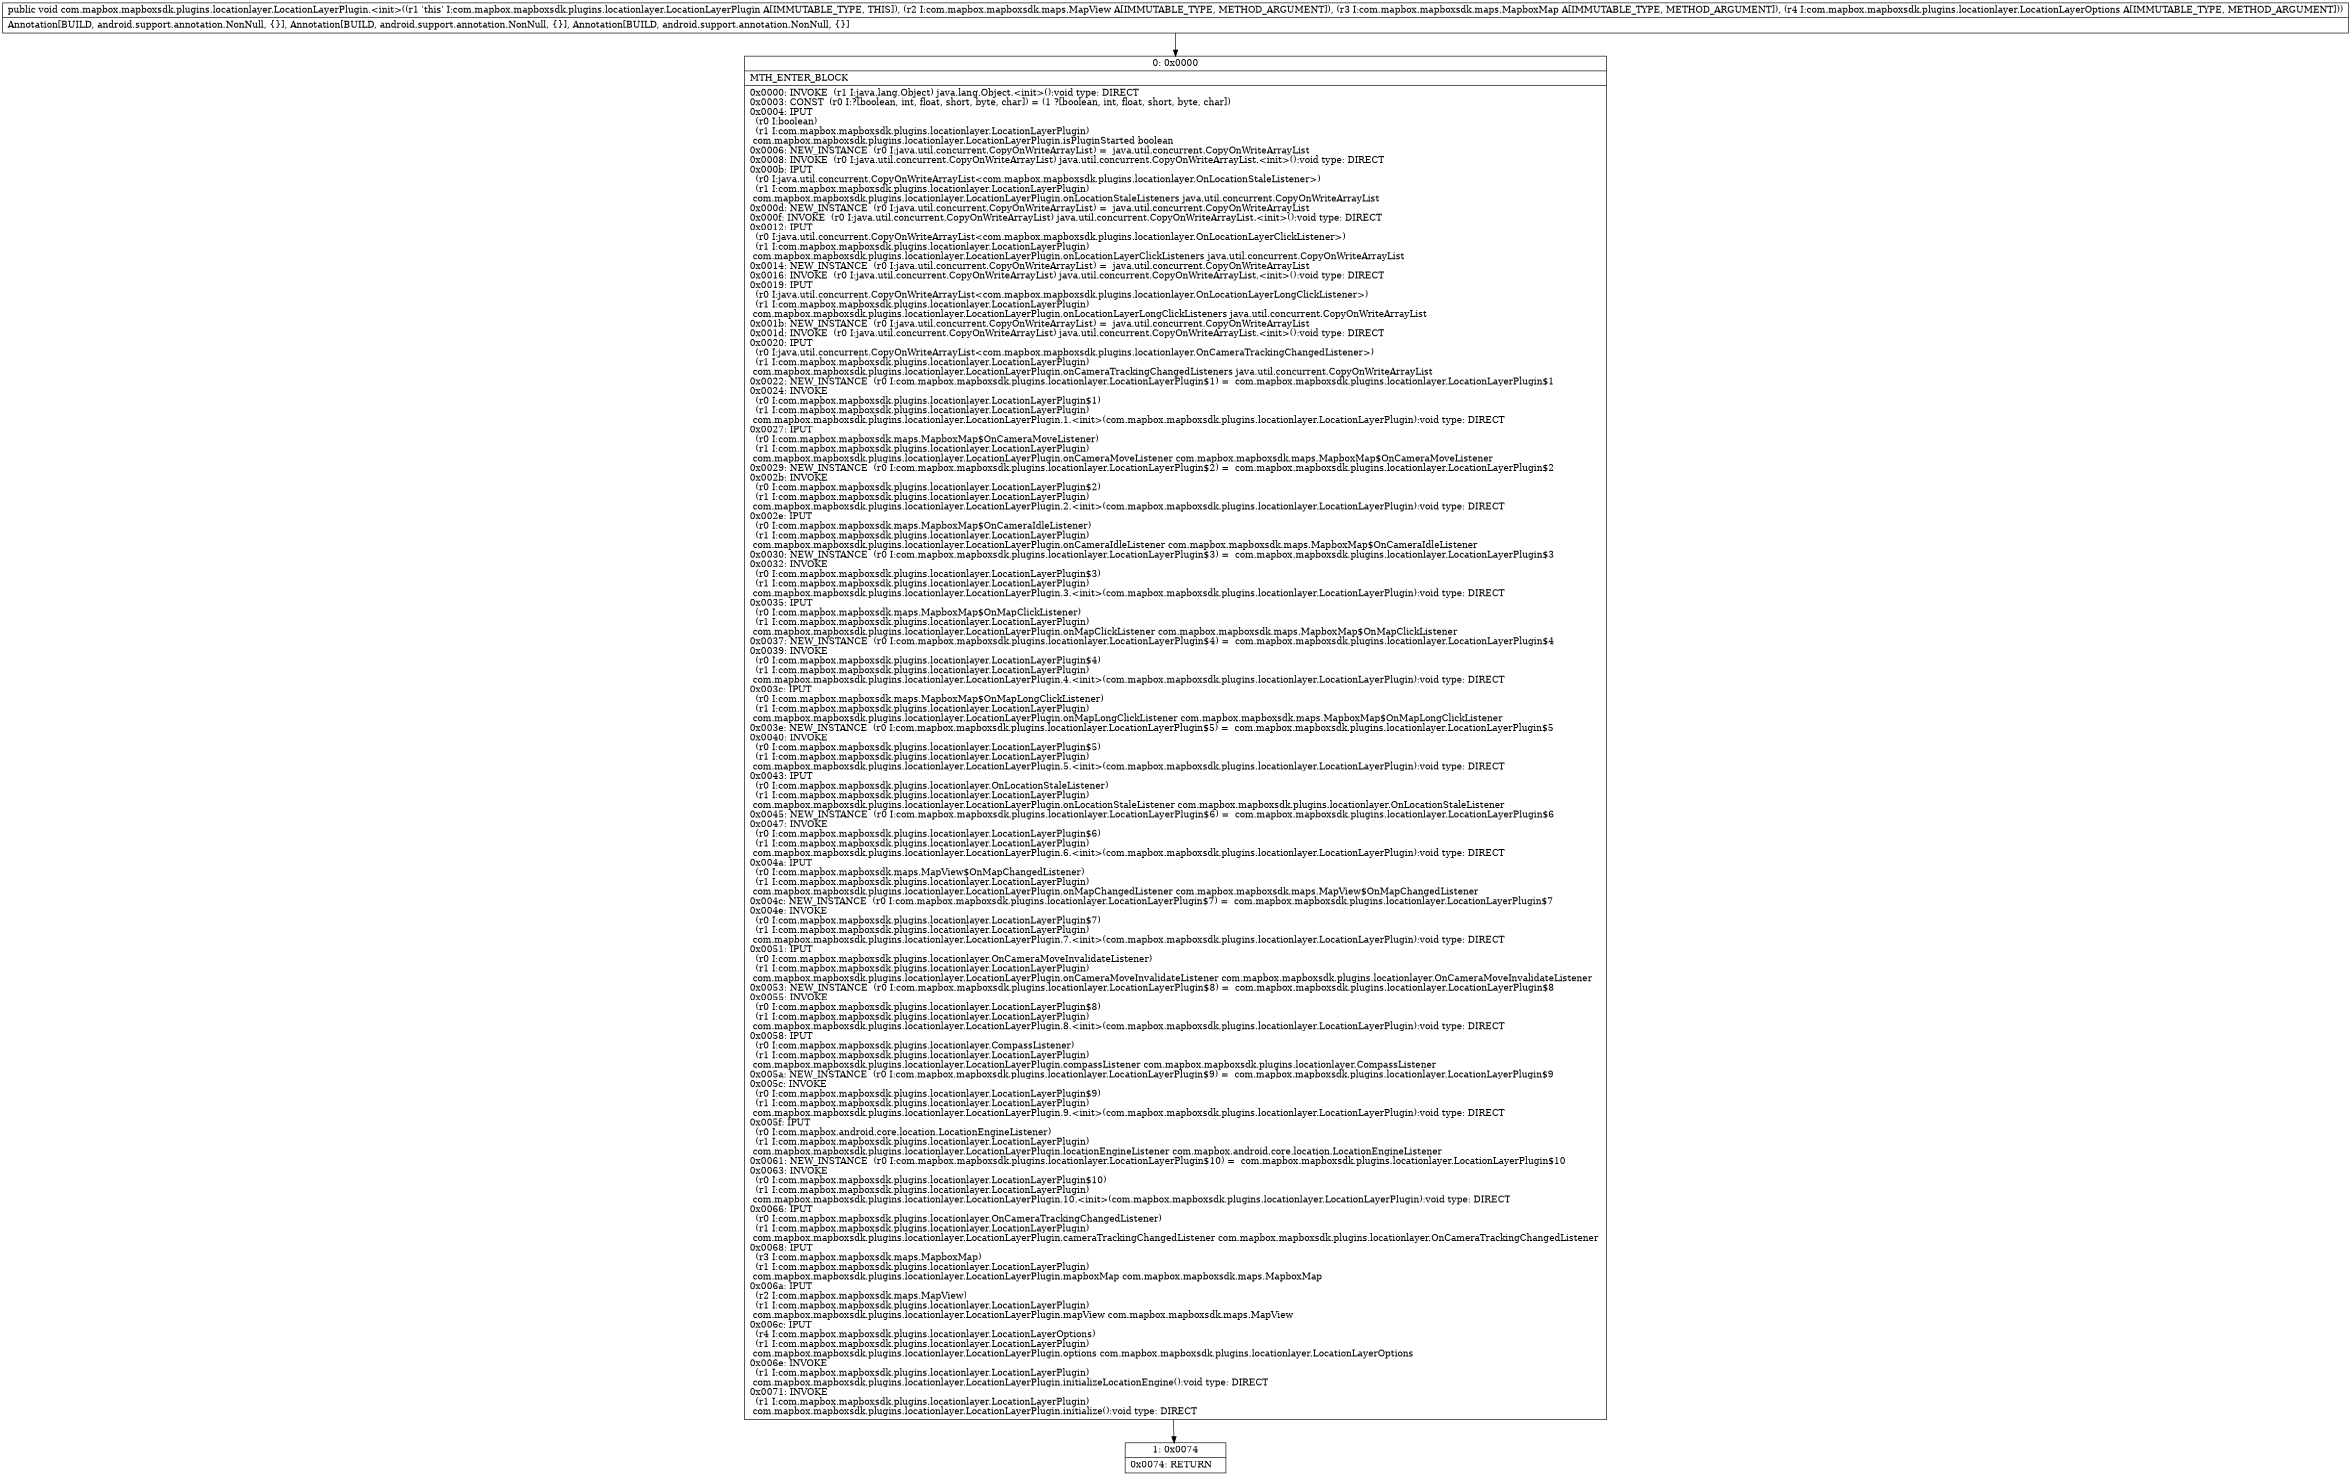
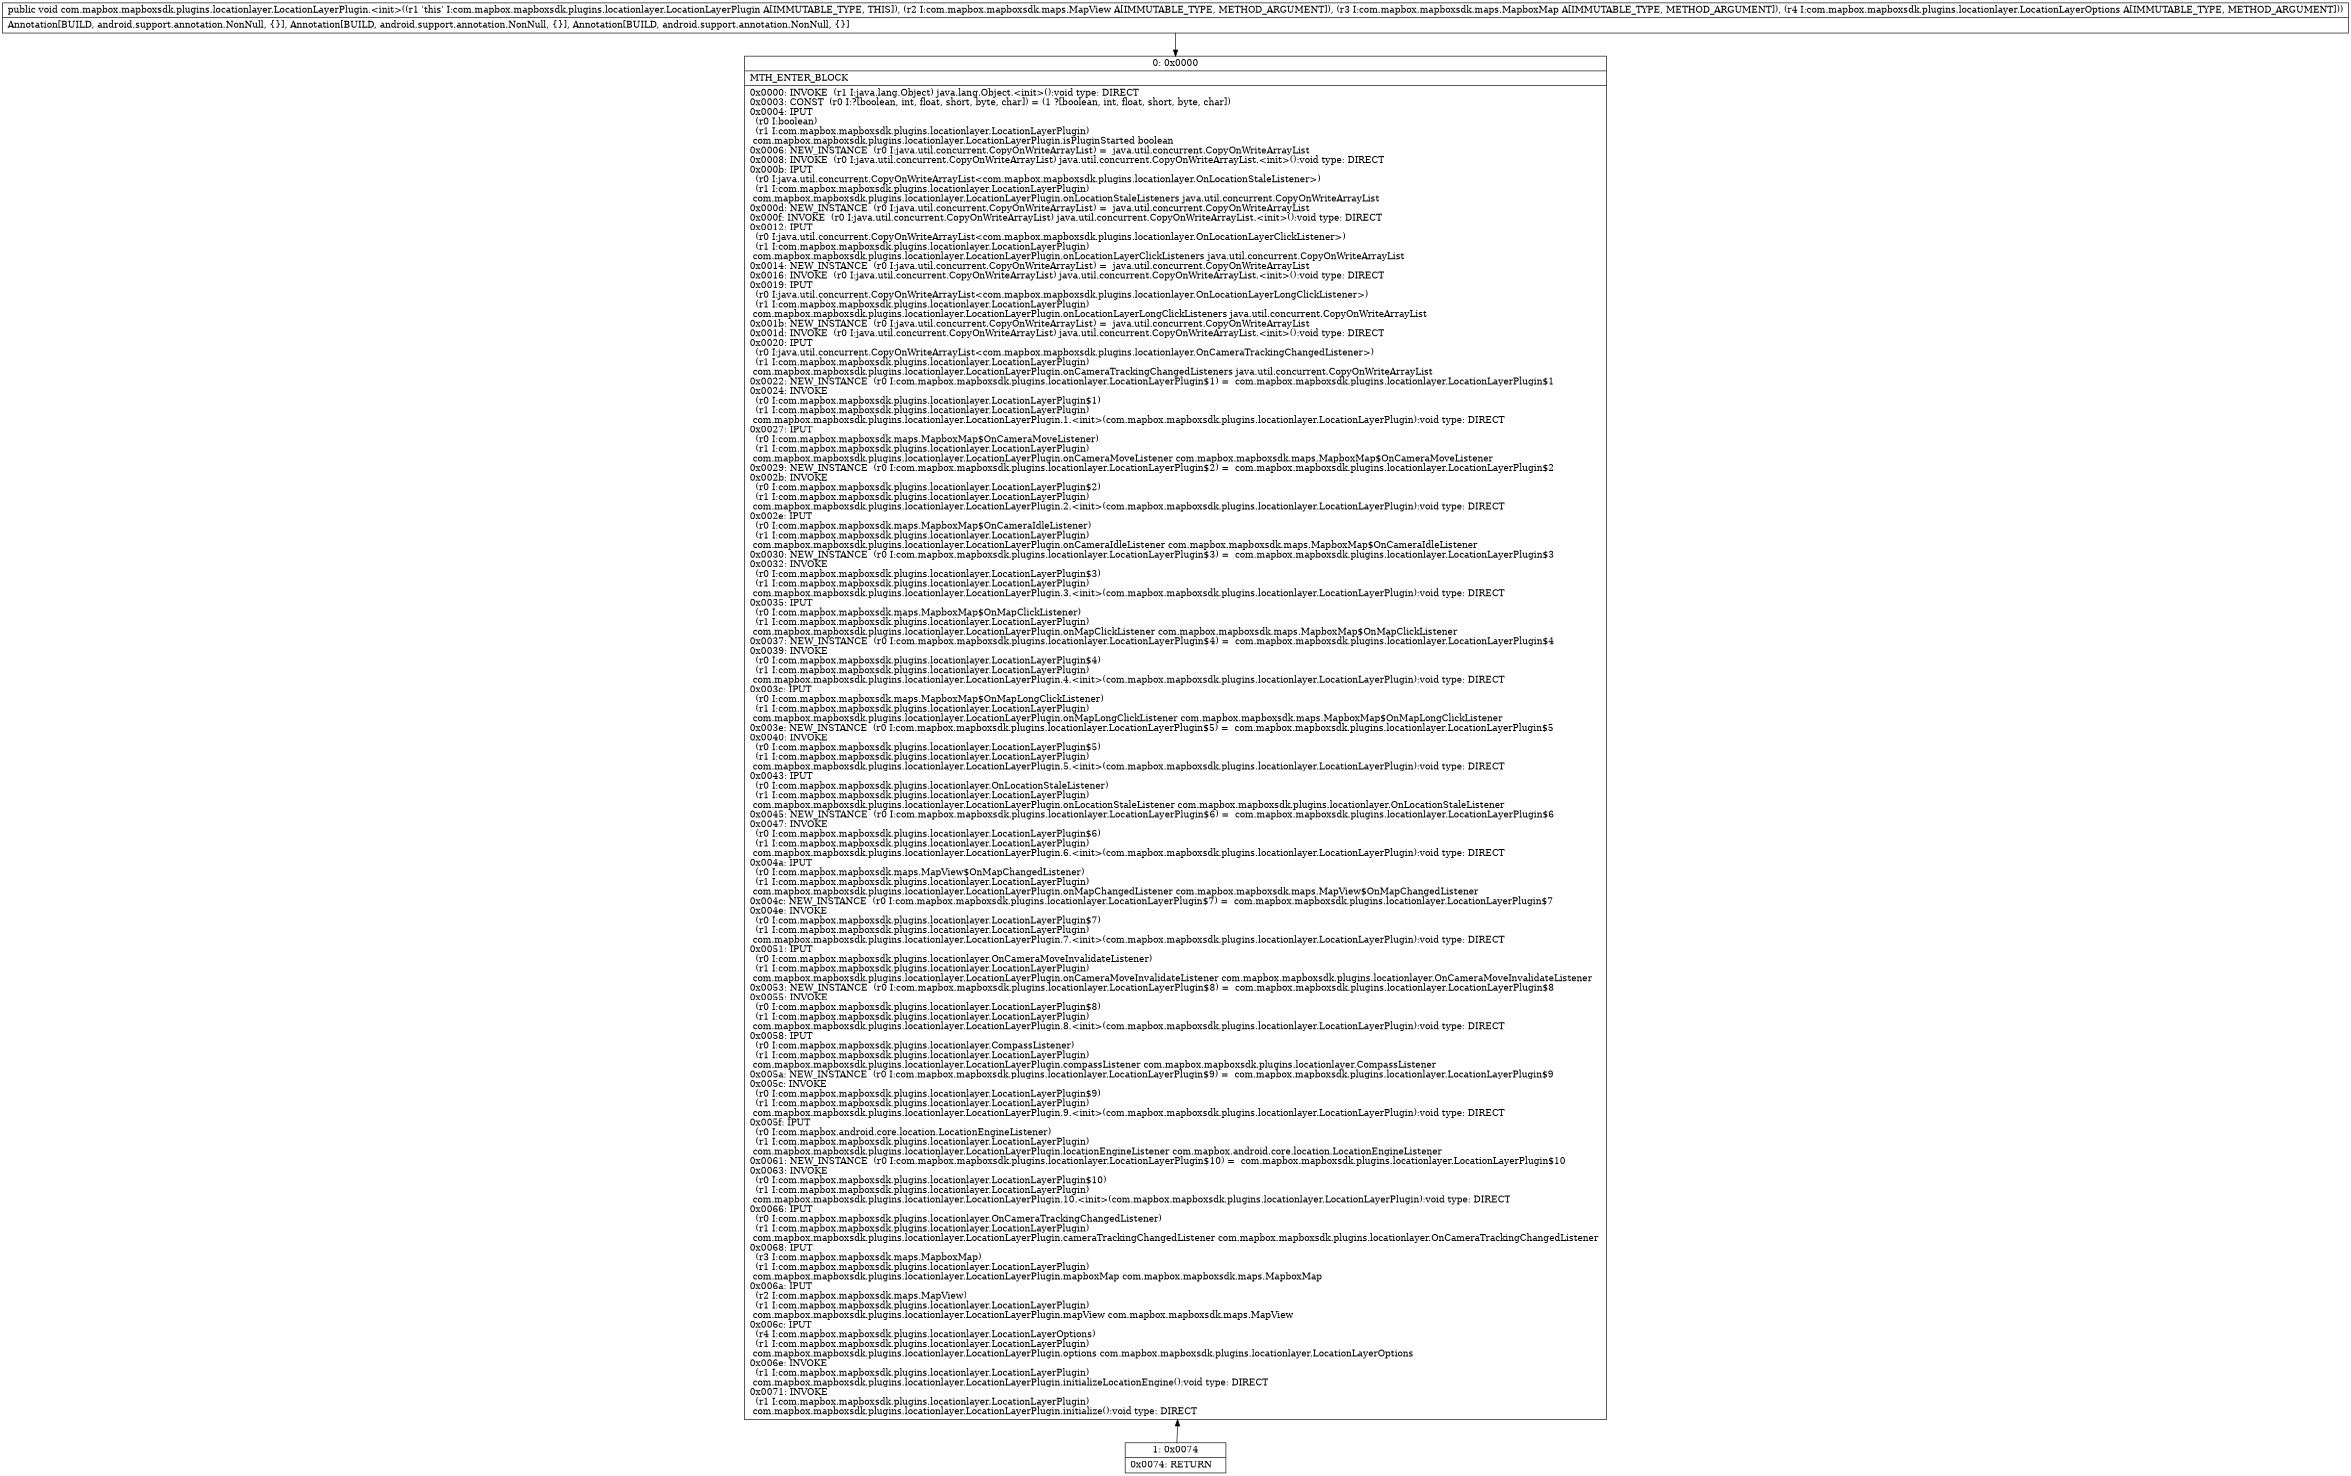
edge "0: 0x0000" -> "1: 0x0074": reversed
